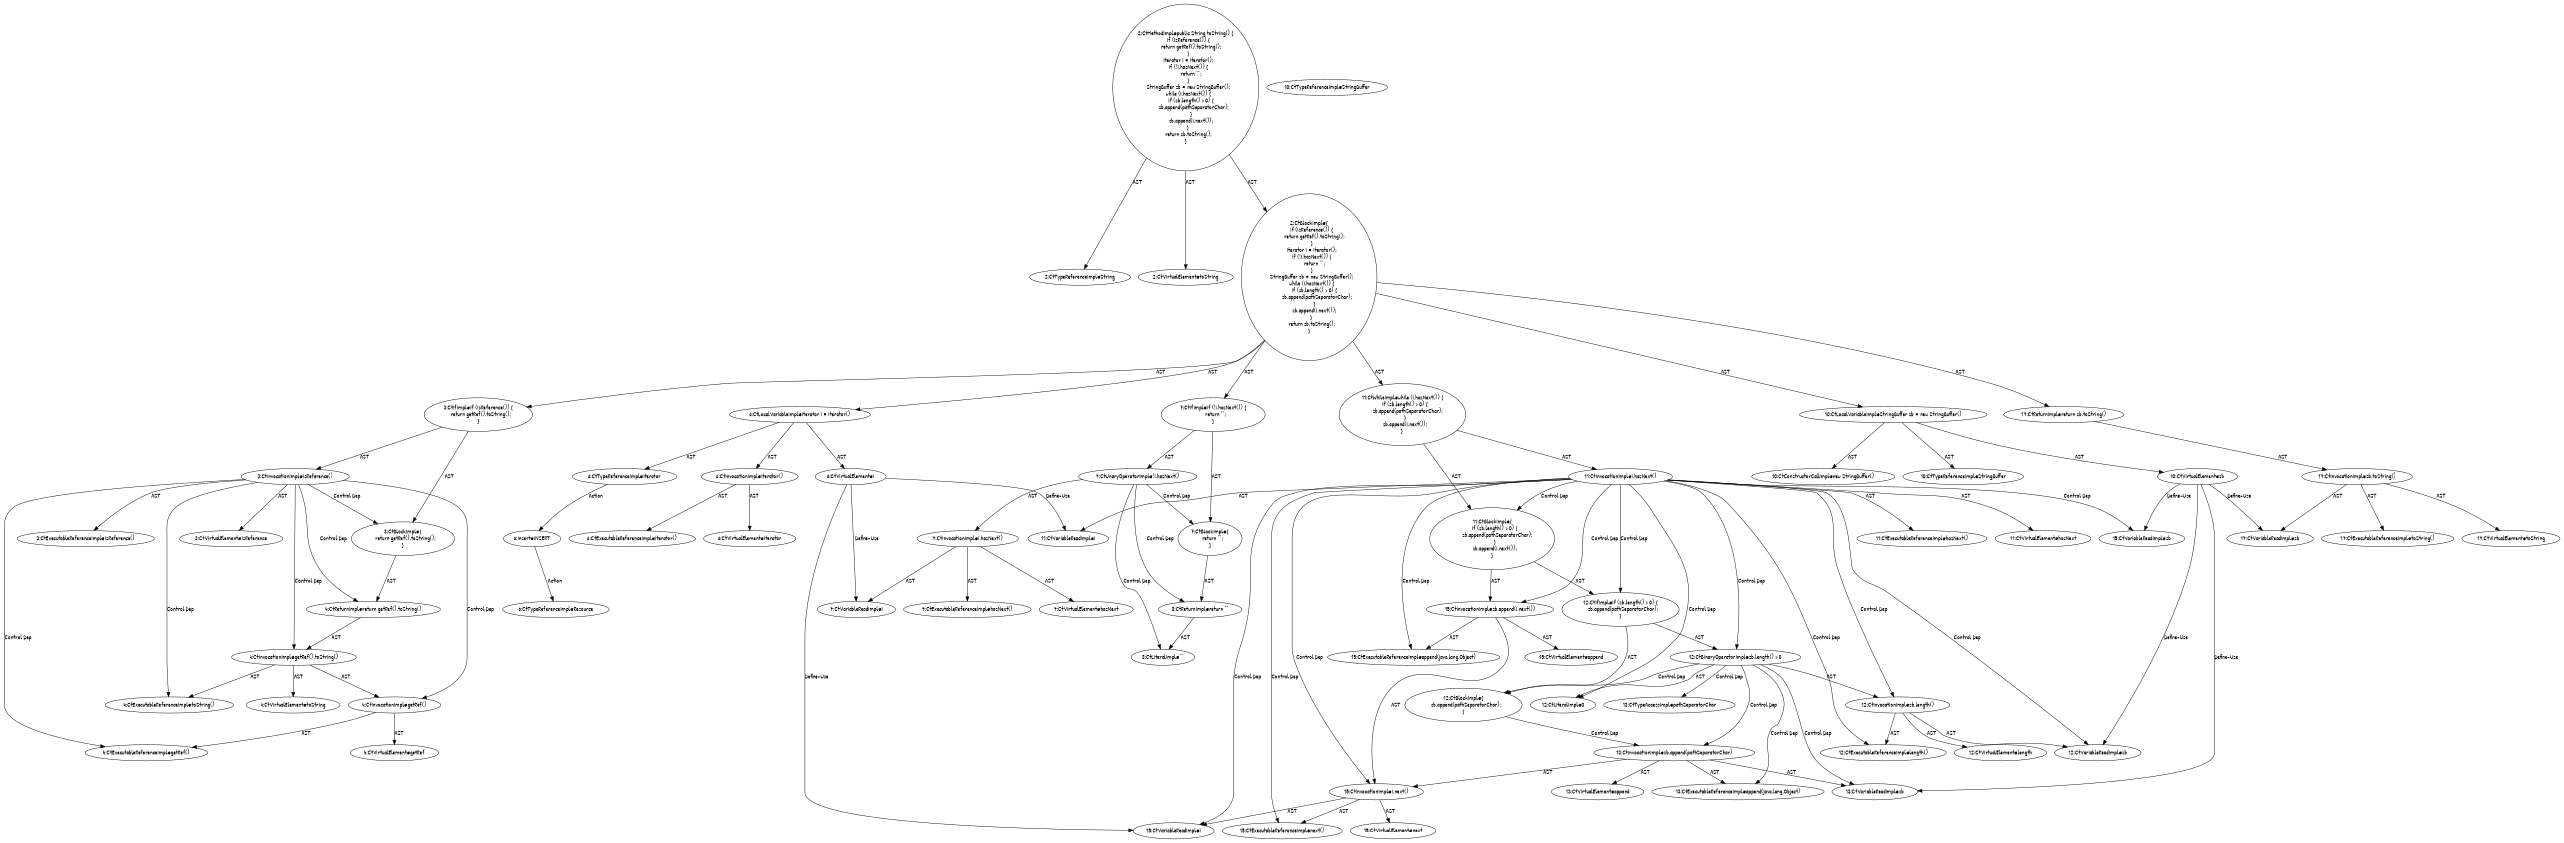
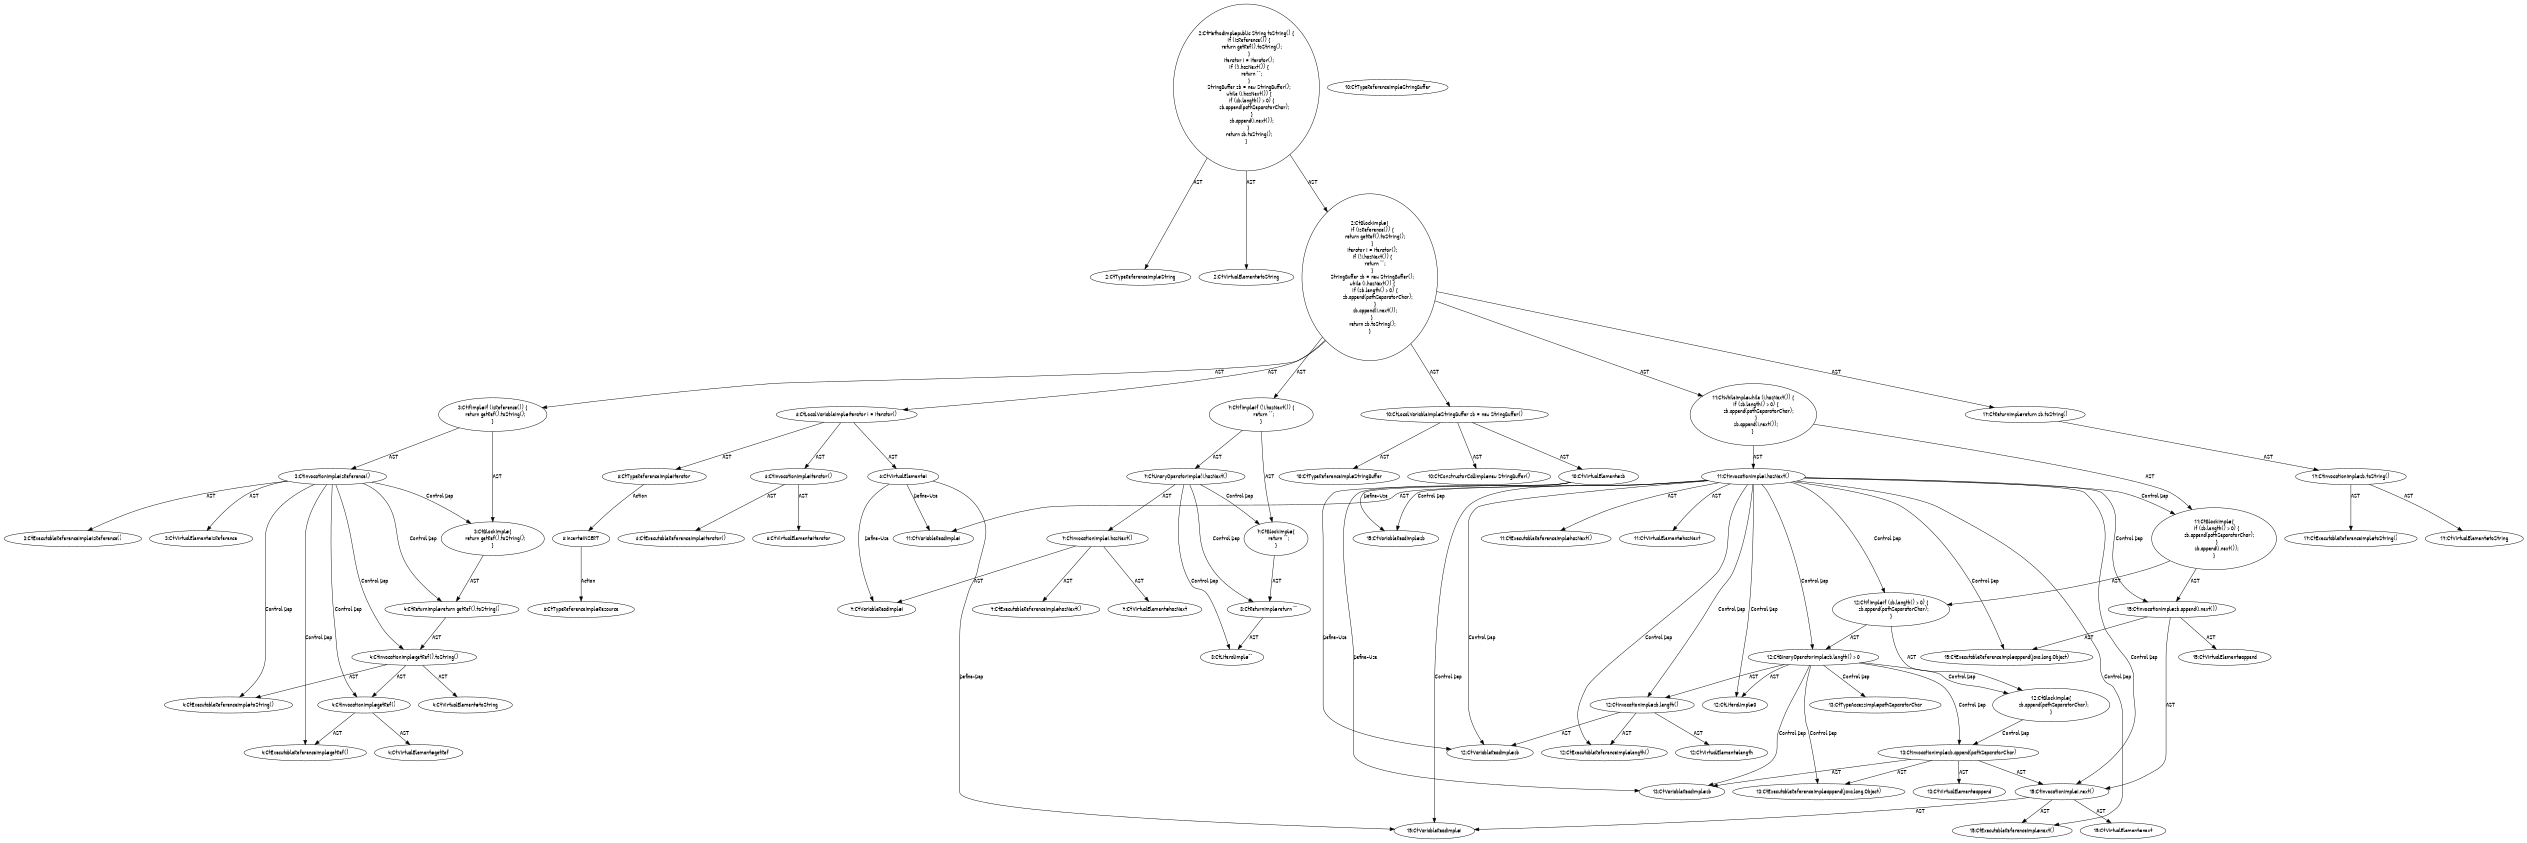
node "17:CtVariableReadImpl@sb": removed
edge "6:CtVirtualElement@i" -> "15:CtVariableReadImpl@i": label "Define-Use" -> "Define-Dep"
